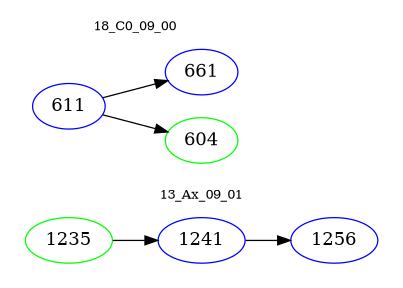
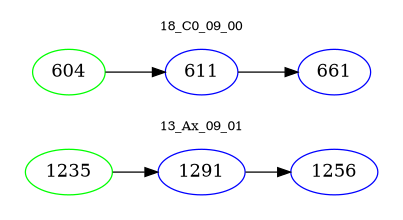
edge "611" -> "604": reversed
node "1241": label "1241" -> "1291"
